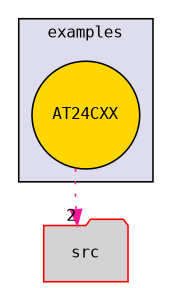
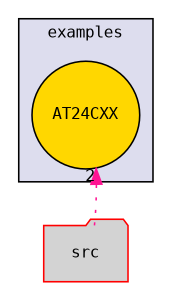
edge "AT24CXX" -> "src": reversed
